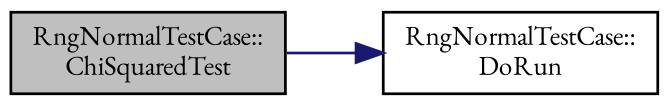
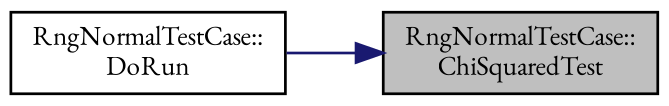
edge "RngNormalTestCase:: ChiSquaredTest" -> "RngNormalTestCase:: DoRun": reversed
